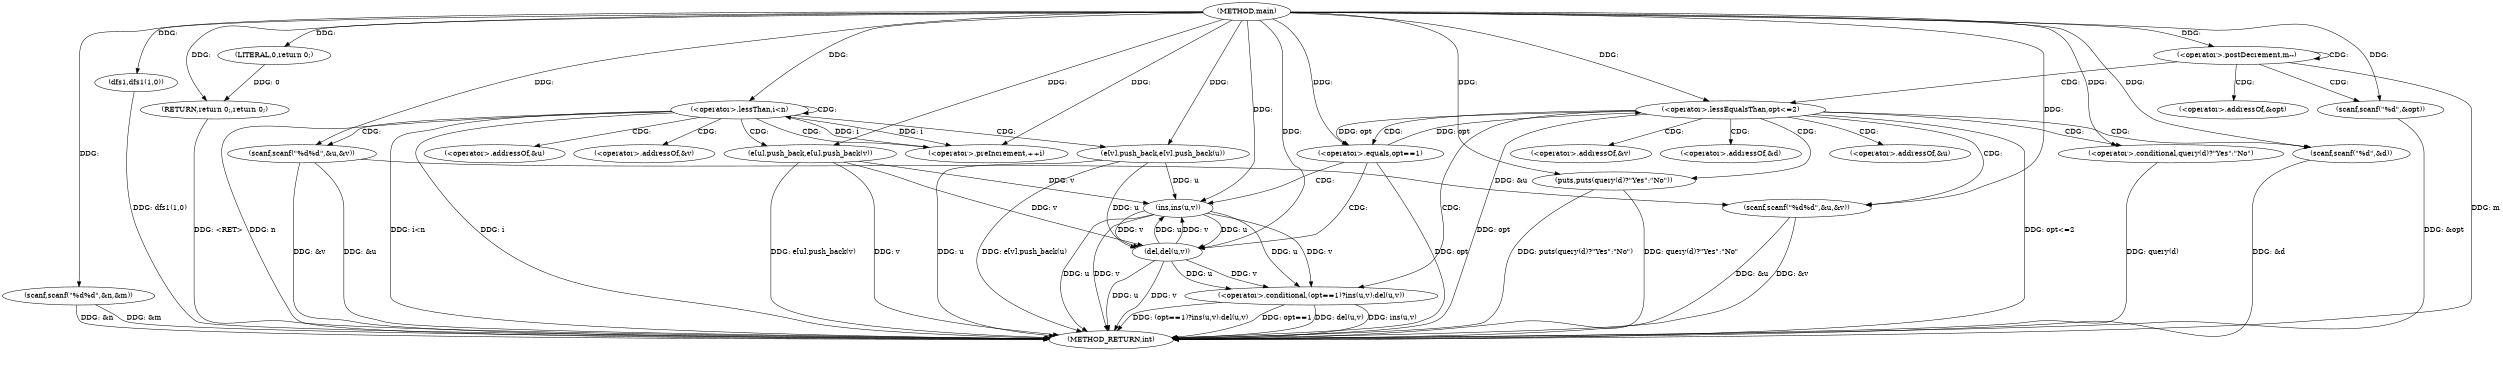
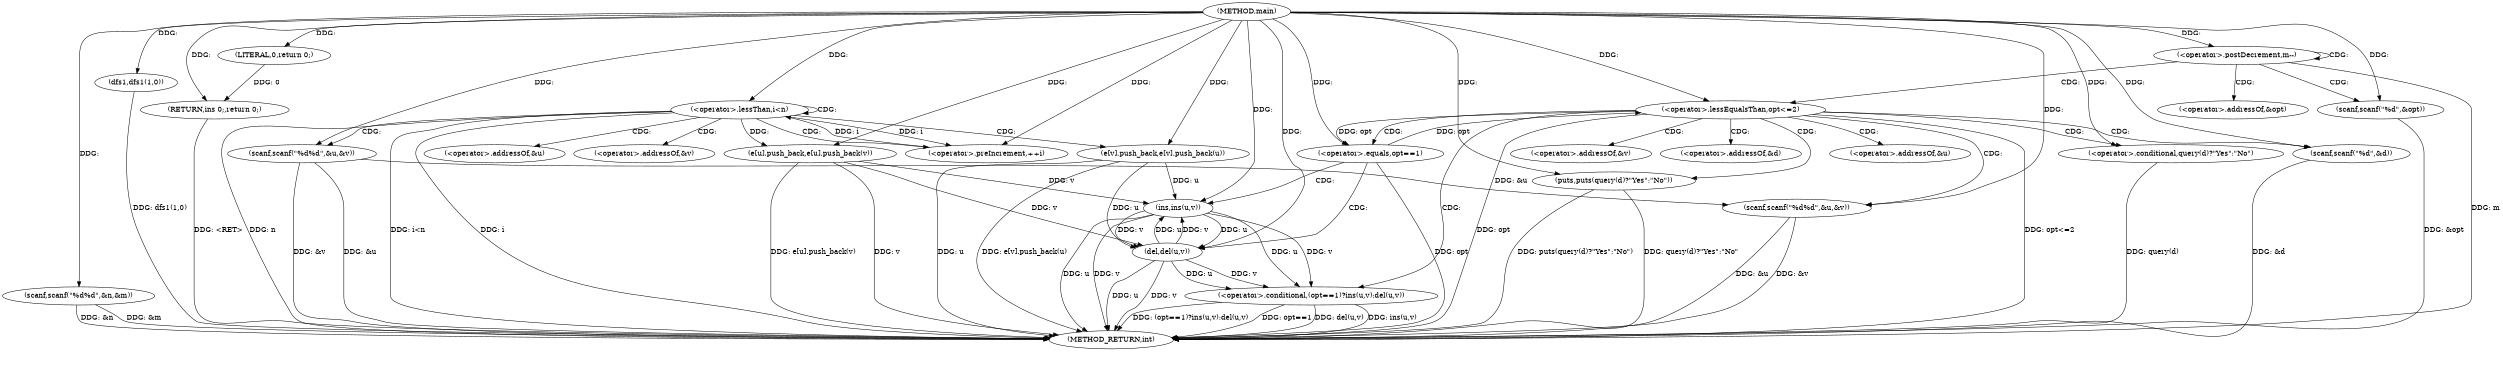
node "(RETURN,return 0;,return 0;)": label "(RETURN,return 0;,return 0;)" -> "(RETURN,ins 0;,return 0;)"
edge "(<operator>.lessThan,i<n)" -> "(e[u].push_back,e[u].push_back(v))": label "CDG: " -> "DDG: "
